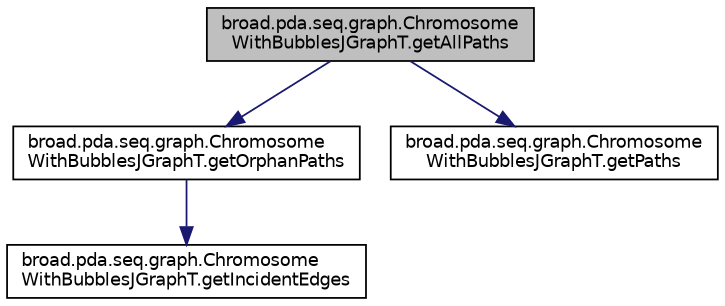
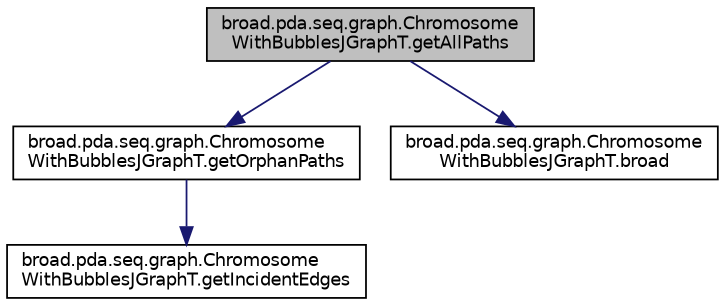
node "broad.pda.seq.graph.Chromosome WithBubblesJGraphT.getPaths": label "broad.pda.seq.graph.Chromosome WithBubblesJGraphT.getPaths" -> "broad.pda.seq.graph.Chromosome WithBubblesJGraphT.broad"
